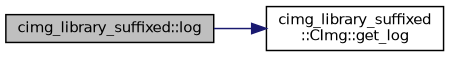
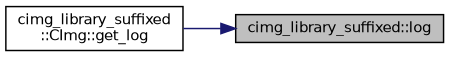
edge "cimg_library_suffixed::log" -> "cimg_library_suffixed ::CImg::get_log": reversed
